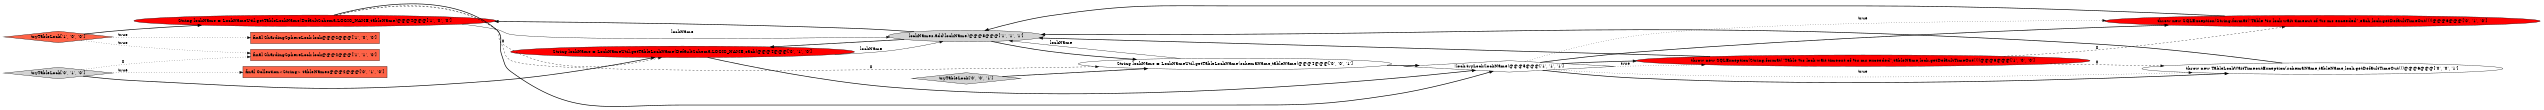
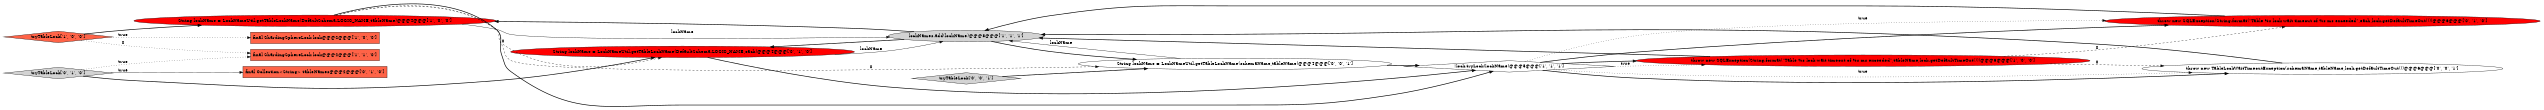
edge "tryTableLock['1', '0', '0']" -> "final ShardingSphereLock lock@@@2@@@['1', '1', '0']": label "true" -> "0"
edge "tryTableLock['0', '1', '0']" -> "final ShardingSphereLock lock@@@2@@@['1', '1', '0']": label "0" -> "true"
edge "tryTableLock['0', '1', '0']" -> "final Collection<String> tableNames@@@2@@@['0', '1', '0']": style dotted -> solid
